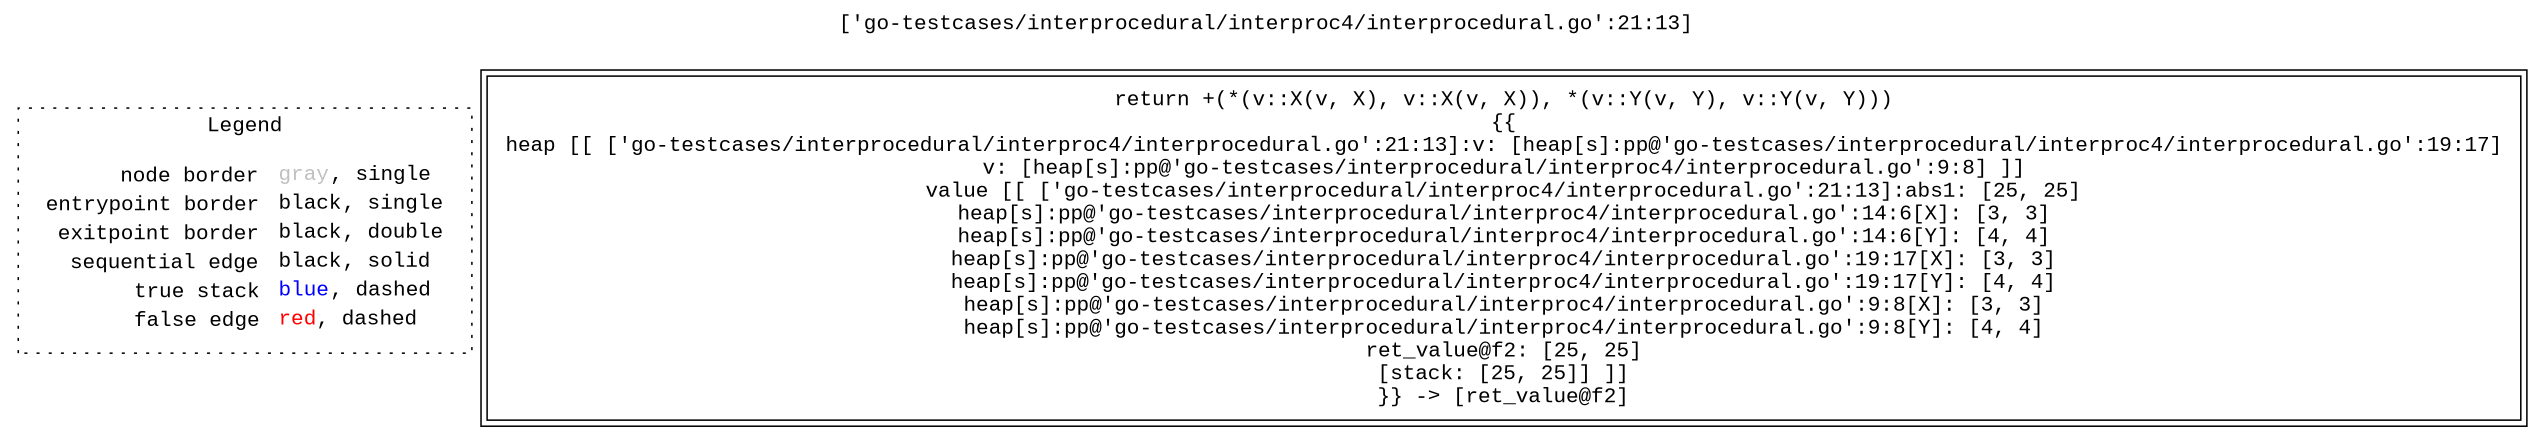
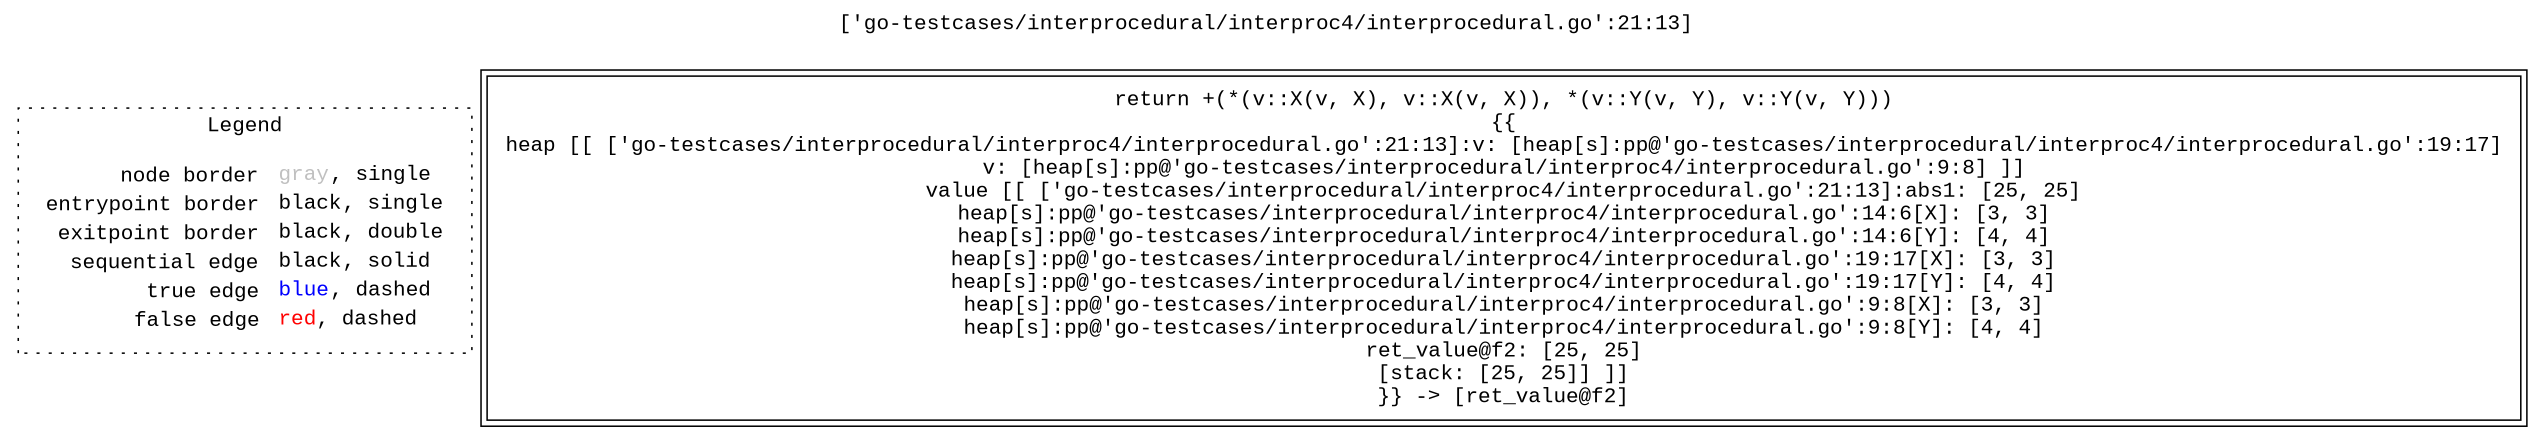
node "node border": text "true stack" -> "true edge"
